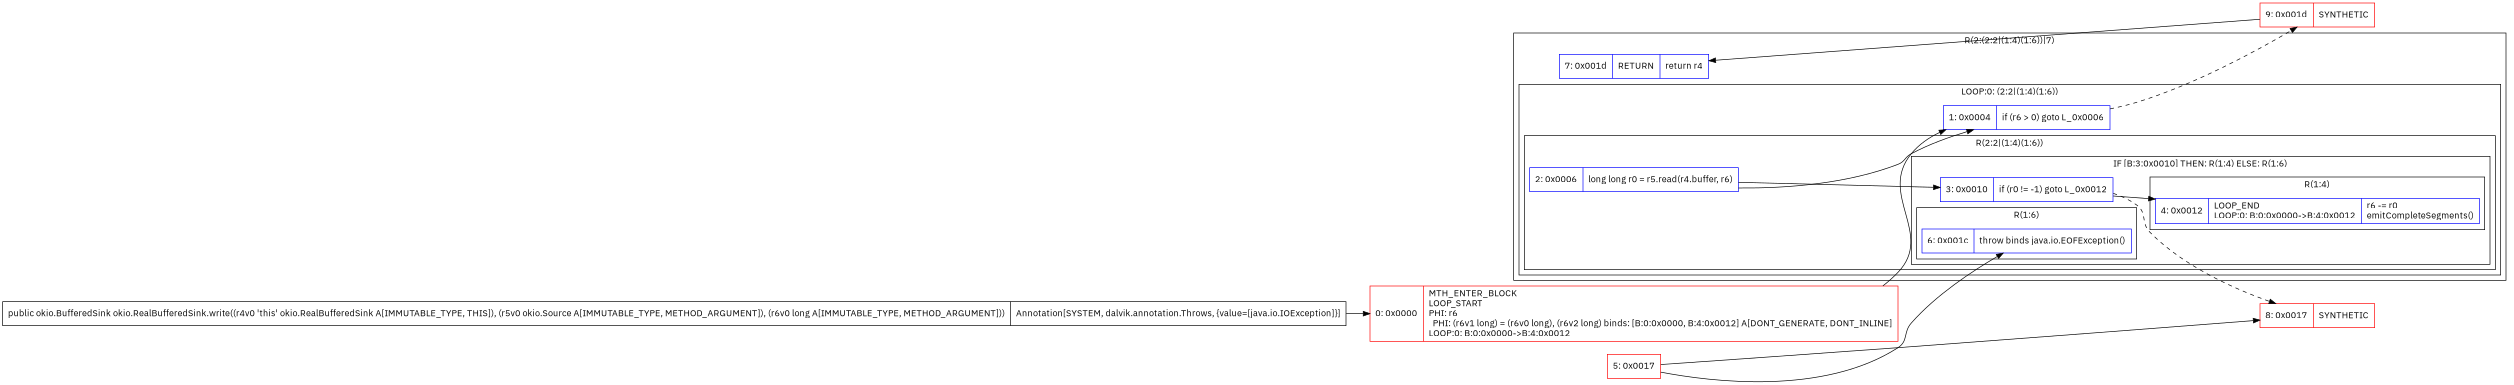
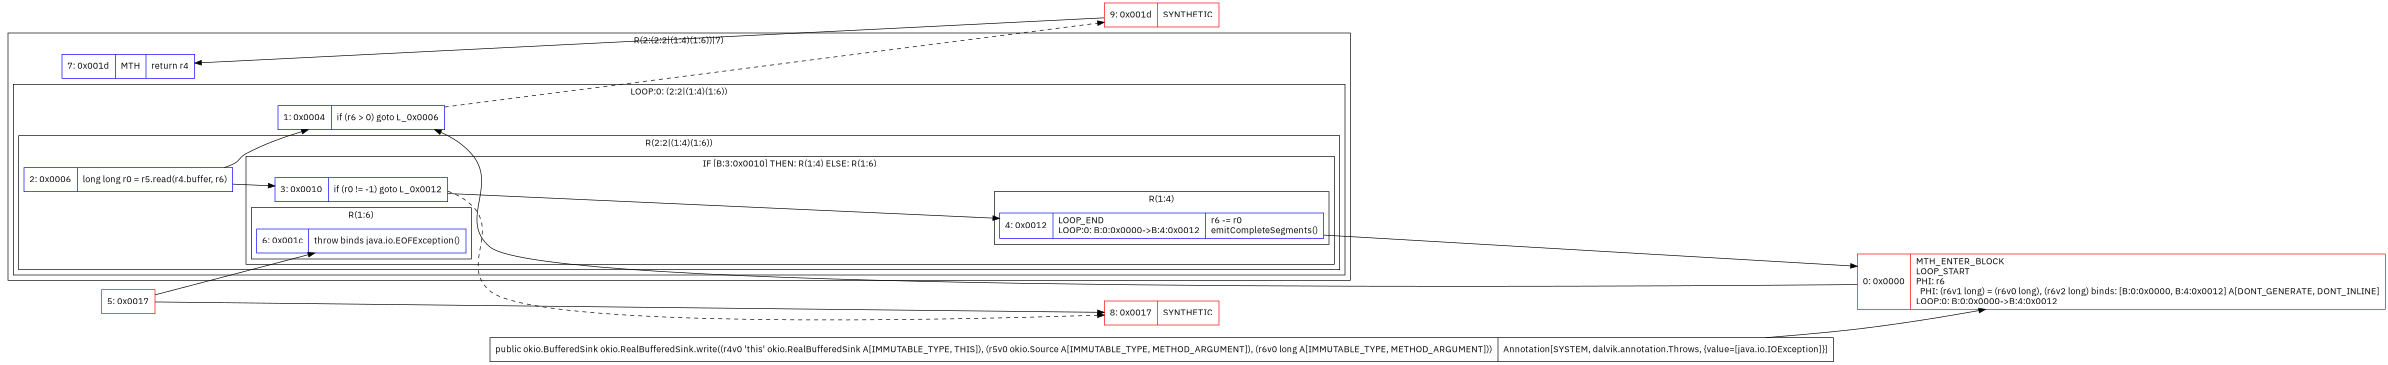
node "7: 0x001d": text "RETURN" -> "MTH"
edge "4: 0x0012" -> "0: 0x0000": added
